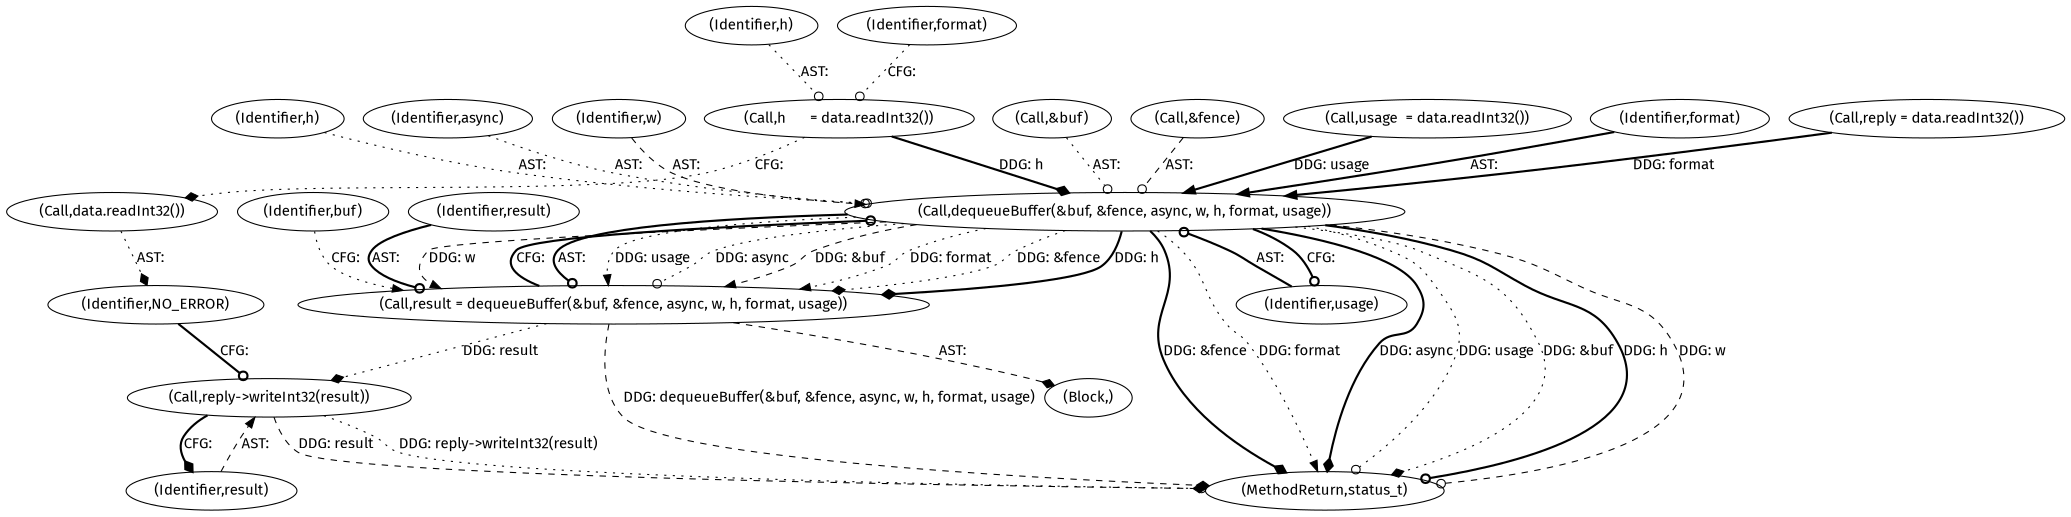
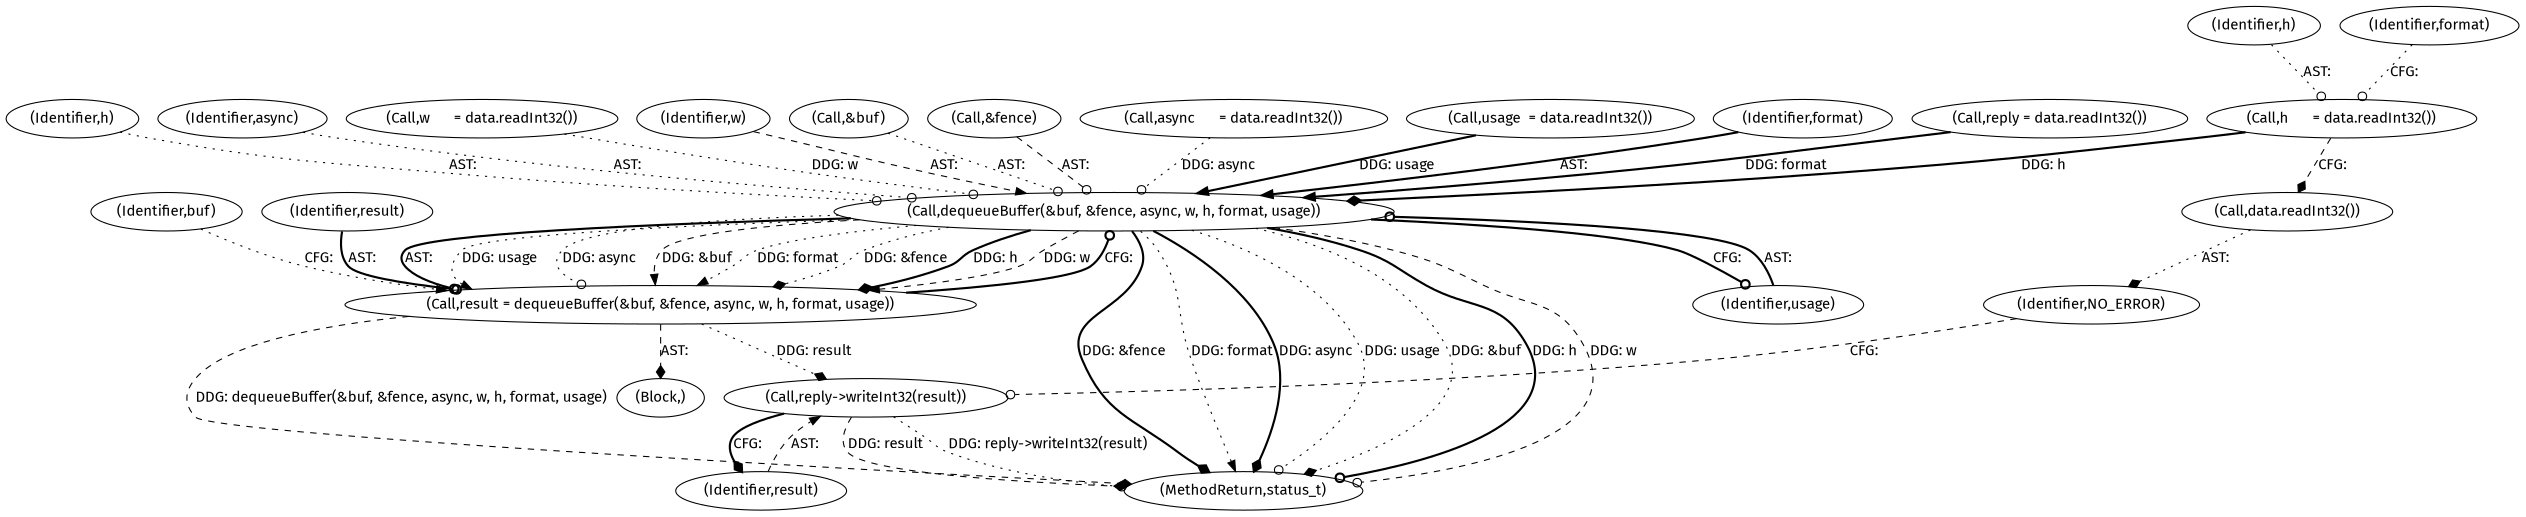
node "(Call,w      = data.readInt32())": added
node "(Call,async      = data.readInt32())": added
edge "(Call,h      = data.readInt32())" -> "(Call,data.readInt32())": style dotted -> dashed
edge "(Identifier,NO_ERROR)" -> "(Call,reply->writeInt32(result))": style bold -> dashed
